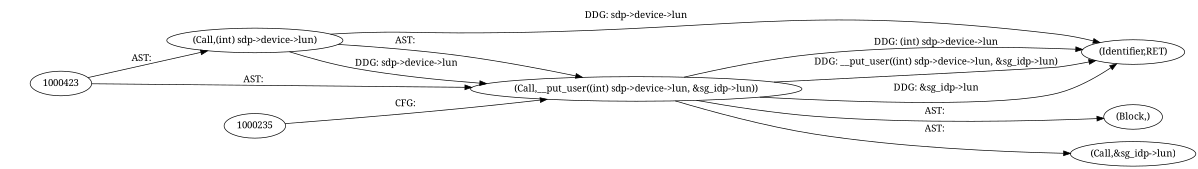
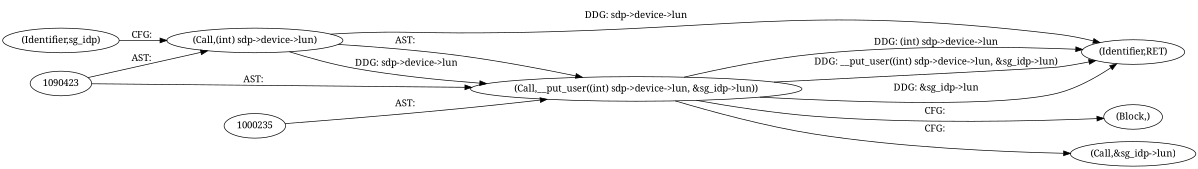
node "(Identifier,sg_idp)": added
node "1000423": label "1000423" -> "1090423"
edge "1000235" -> "(Call,__put_user((int) sdp->device->lun, &sg_idp->lun))": label "CFG: " -> "AST: "
edge "(Call,__put_user((int) sdp->device->lun, &sg_idp->lun))" -> "(Block,)": label "AST: " -> "CFG: "
edge "(Call,__put_user((int) sdp->device->lun, &sg_idp->lun))" -> "(Call,&sg_idp->lun)": label "AST: " -> "CFG: "
